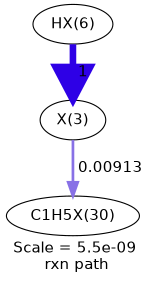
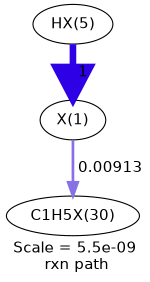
node "HX(6)": label "HX(6)" -> "HX(5)"
node "X(3)": label "X(3)" -> "X(1)"
